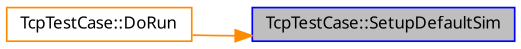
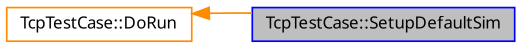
edge "TcpTestCase::DoRun" -> "TcpTestCase::SetupDefaultSim": reversed
